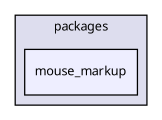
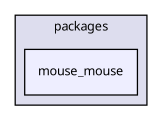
node "mouse_markup": label "mouse_markup" -> "mouse_mouse"
